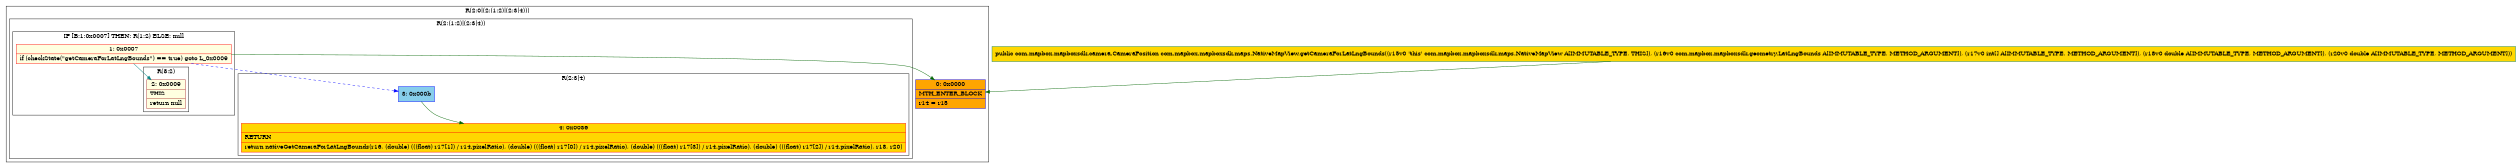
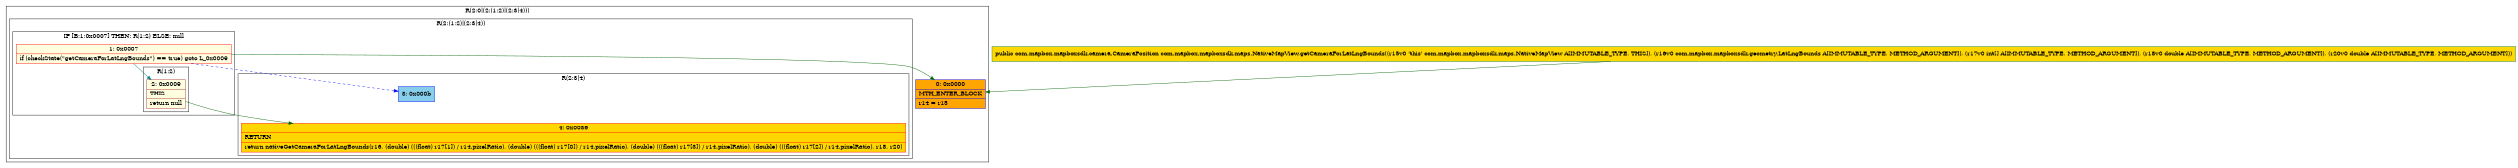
cluster "R(8:2)": label "R(8:2)" -> "R(1:2)"
edge "3: 0x000b" -> "4: 0x0036": now "2: 0x0009" -> "4: 0x0036"
